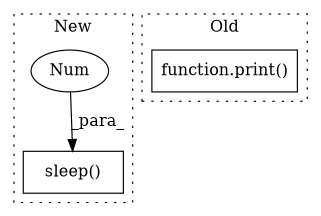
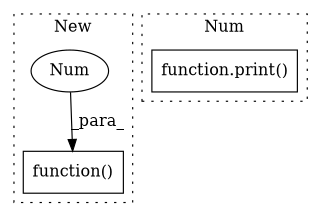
cluster "Old": label "Old" -> "Num"
node "sleep()": label "sleep()" -> "function()"
